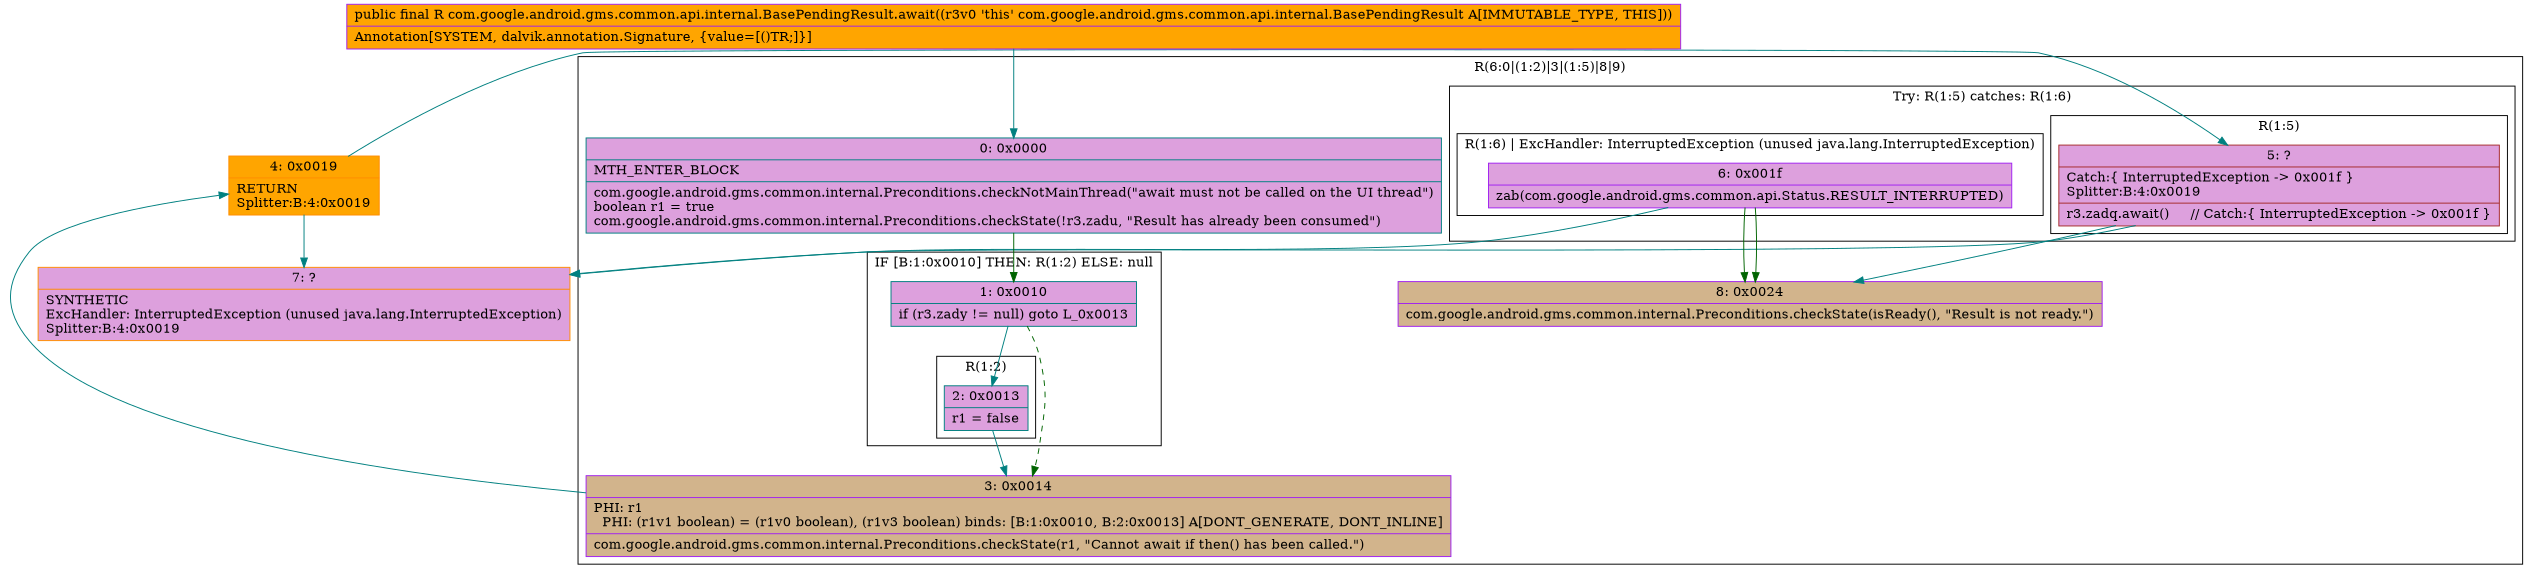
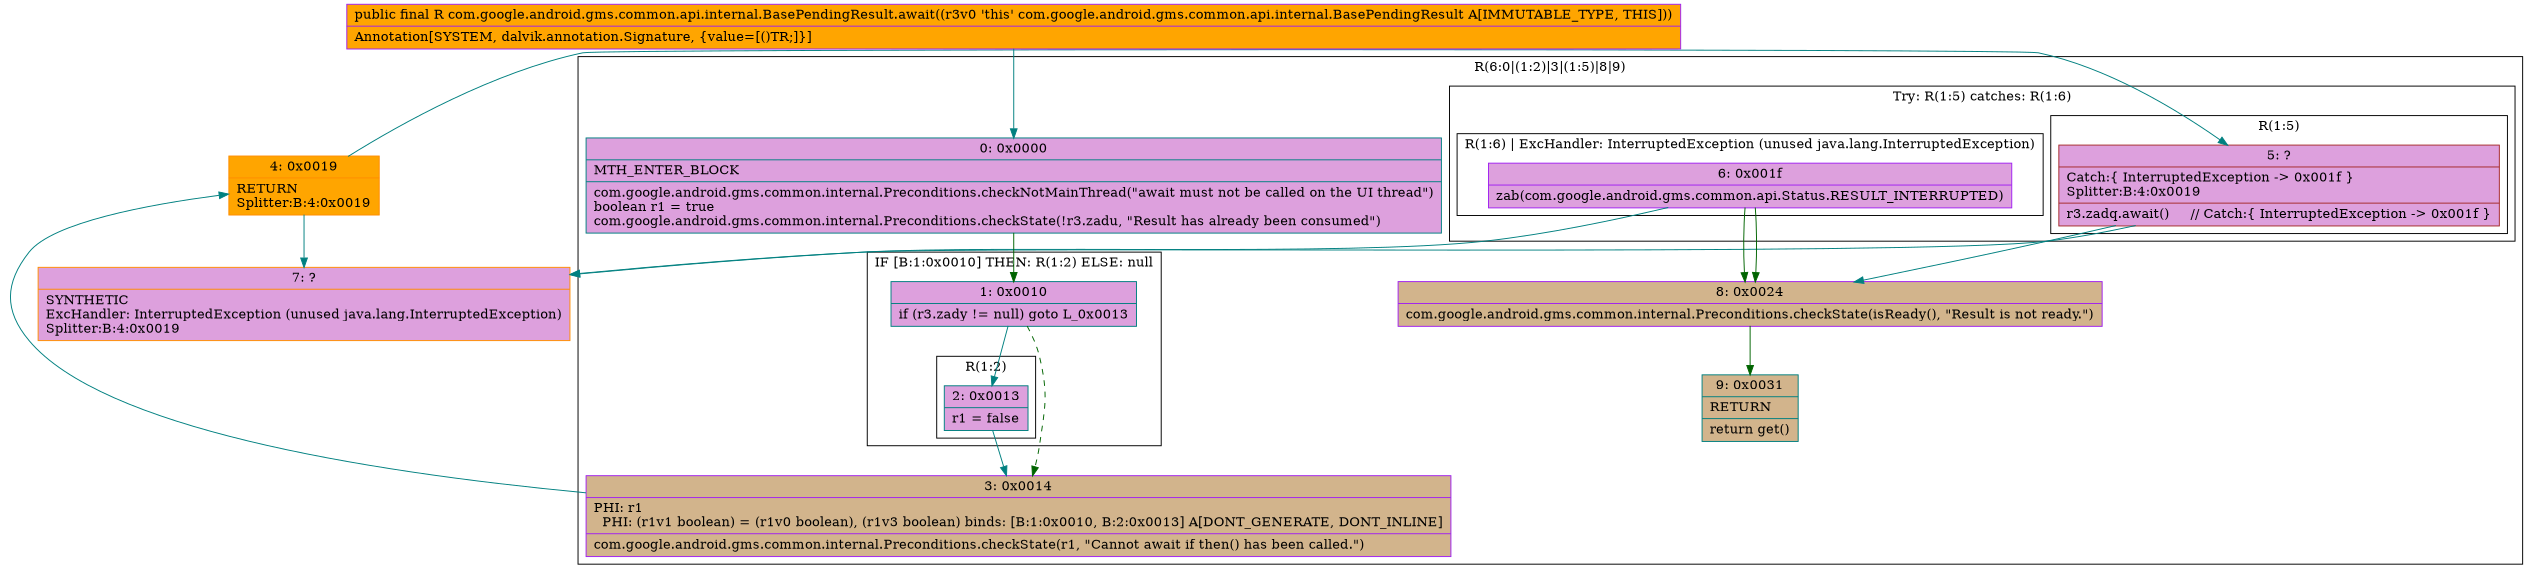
node "9: 0x0031": added
